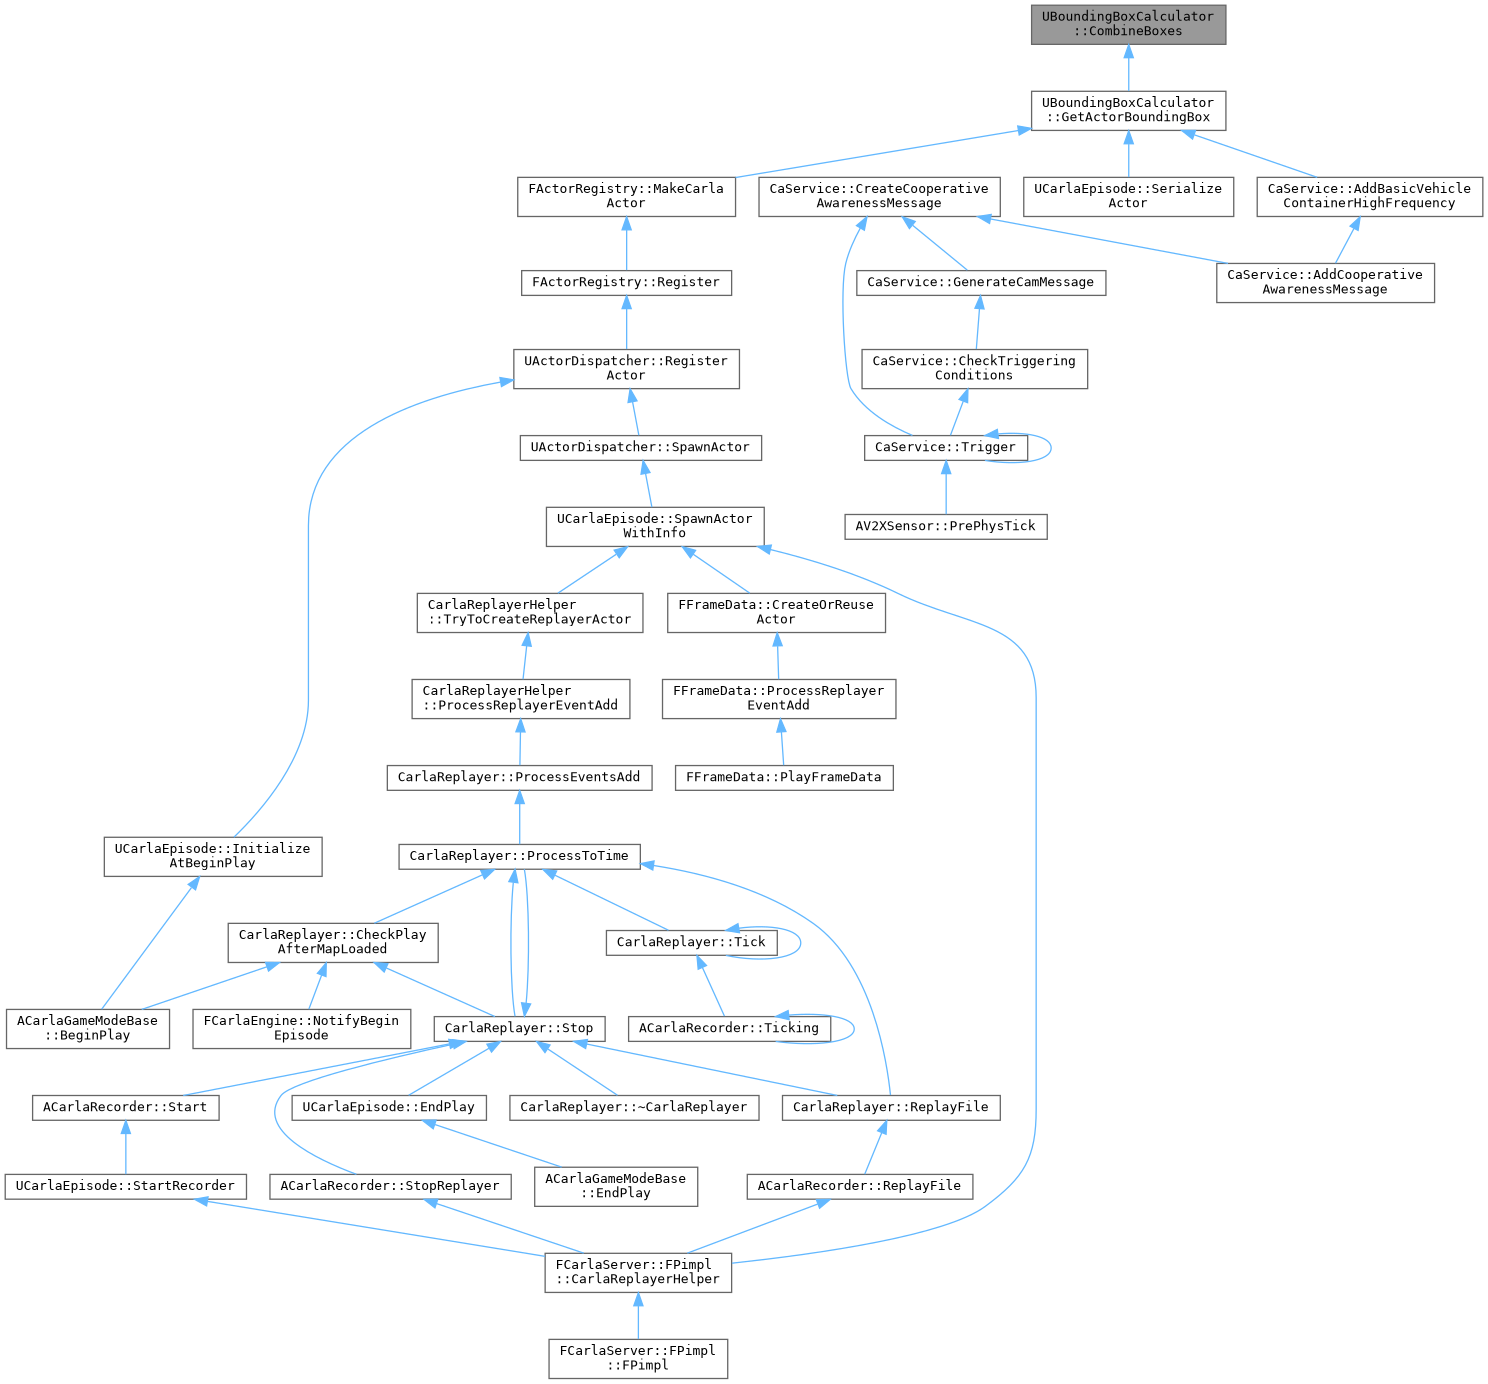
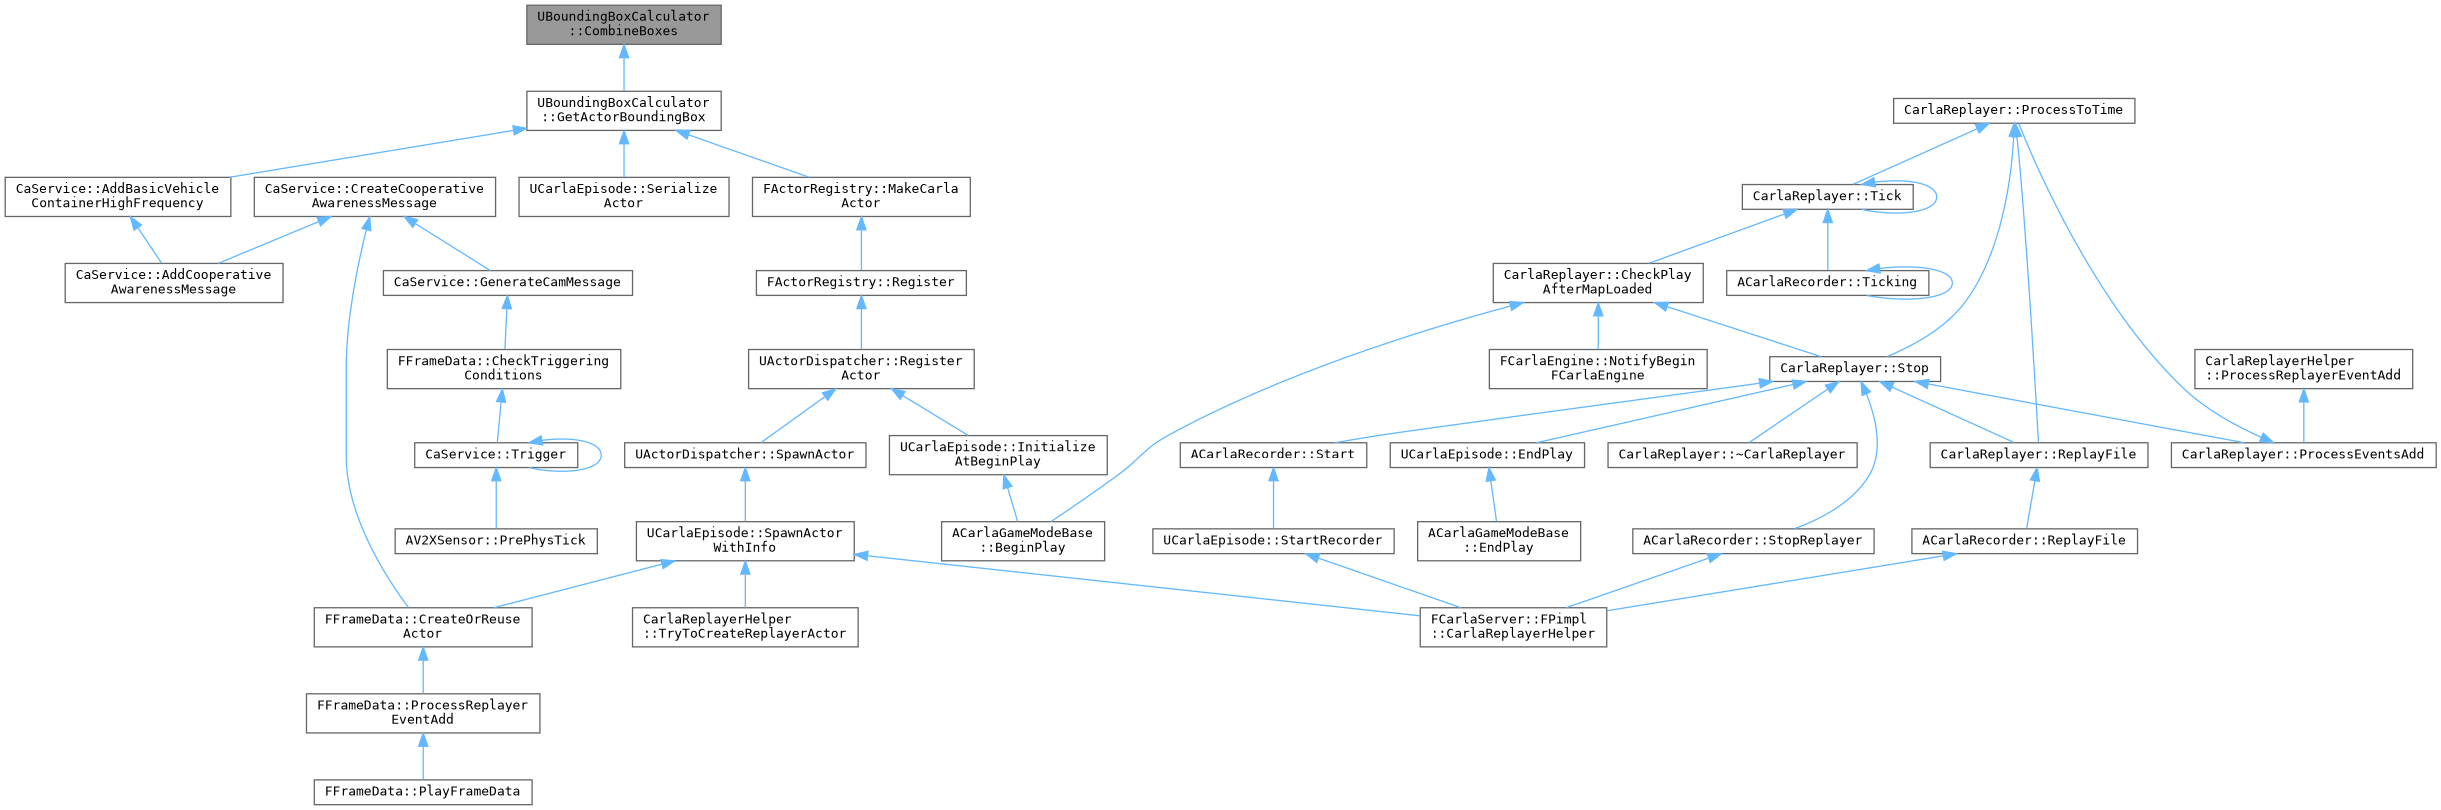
edge "CaService::Trigger" -> "CaService::CreateCooperative AwarenessMessage": now "FFrameData::CreateOrReuse Actor" -> "CaService::CreateCooperative AwarenessMessage"
node "CaService::CheckTriggering Conditions": label "CaService::CheckTriggering Conditions" -> "FFrameData::CheckTriggering Conditions"
edge "CarlaReplayerHelper ::ProcessReplayerEventAdd" -> "CarlaReplayerHelper ::TryToCreateReplayerActor": removed
edge "CarlaReplayer::CheckPlay AfterMapLoaded" -> "CarlaReplayer::ProcessToTime": now "CarlaReplayer::CheckPlay AfterMapLoaded" -> "CarlaReplayer::Tick"
edge "CarlaReplayer::ProcessToTime" -> "CarlaReplayer::Stop": now "CarlaReplayer::ProcessEventsAdd" -> "CarlaReplayer::Stop"
node "FCarlaEngine::NotifyBegin Episode": label "FCarlaEngine::NotifyBegin Episode" -> "FCarlaEngine::NotifyBegin FCarlaEngine"
node "FCarlaServer::FPimpl ::FPimpl": removed
